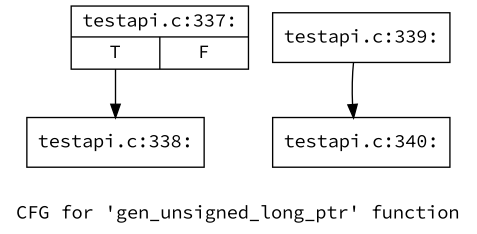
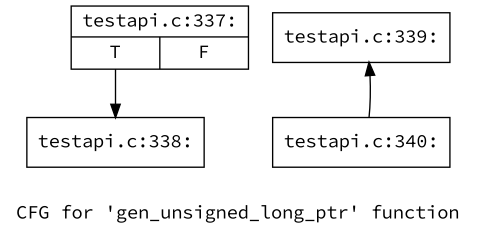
edge "testapi.c:339:" -> "testapi.c:340:": reversed
